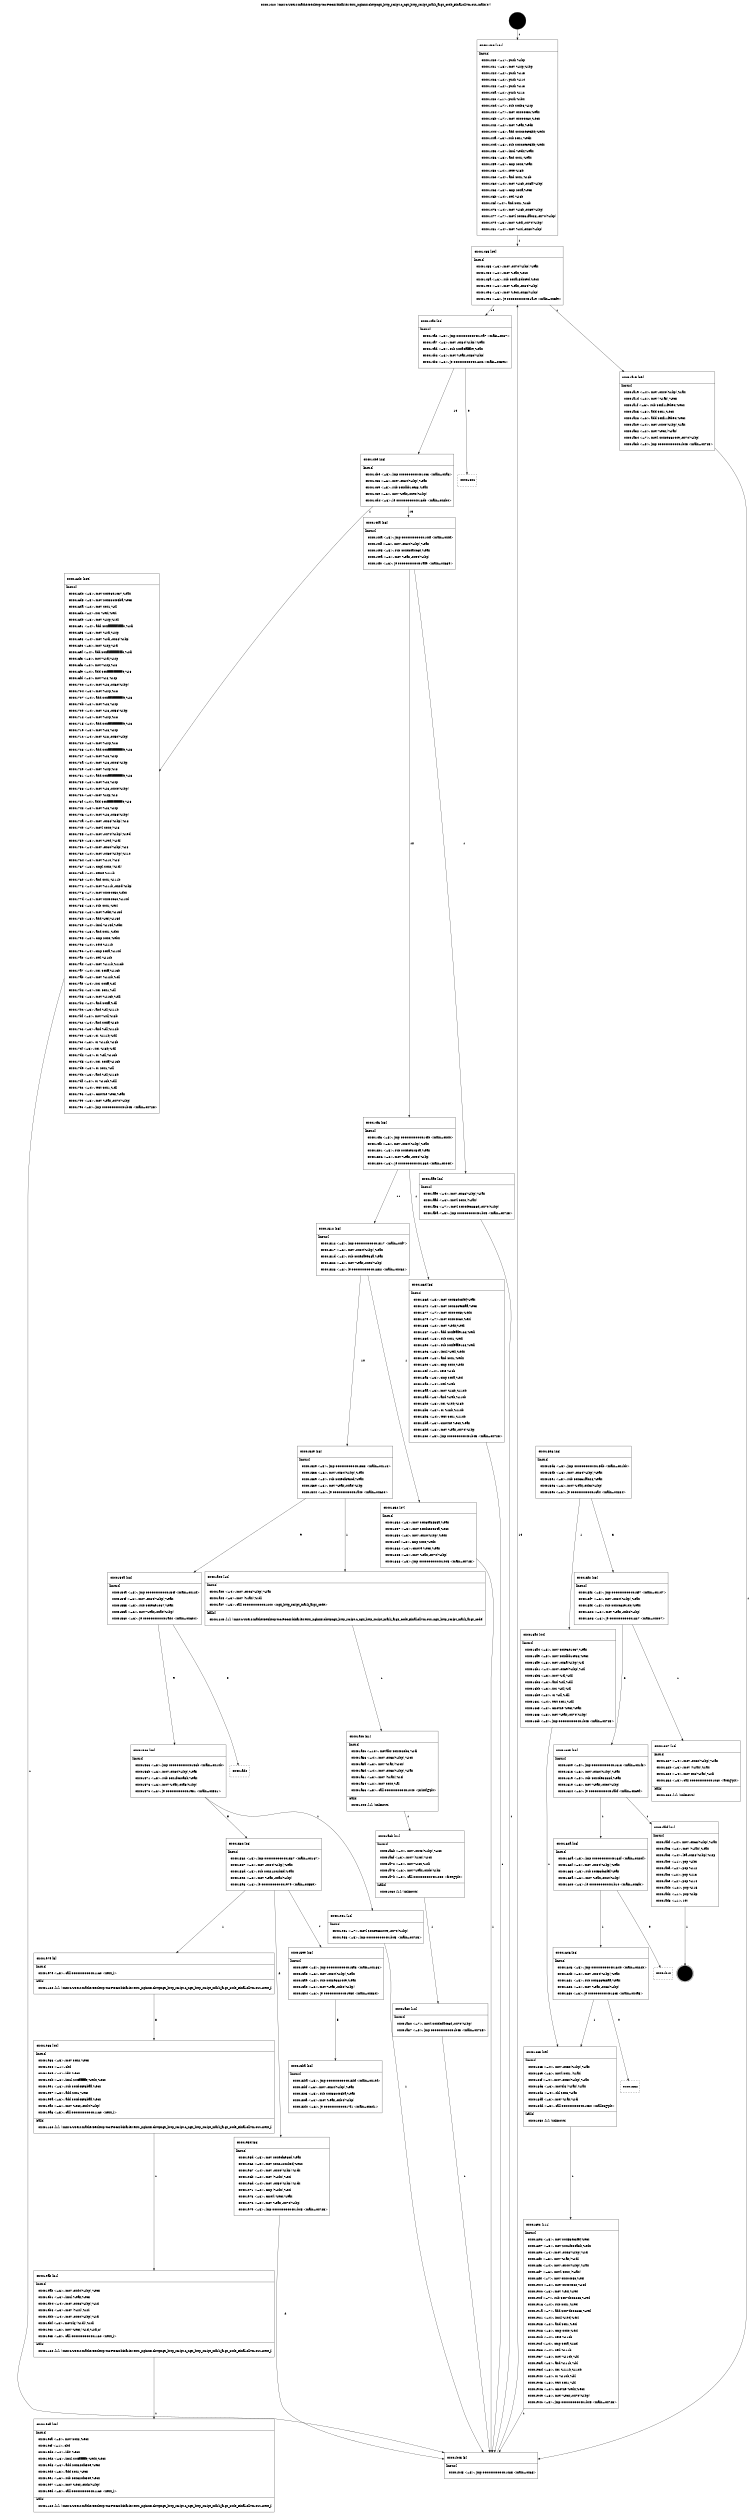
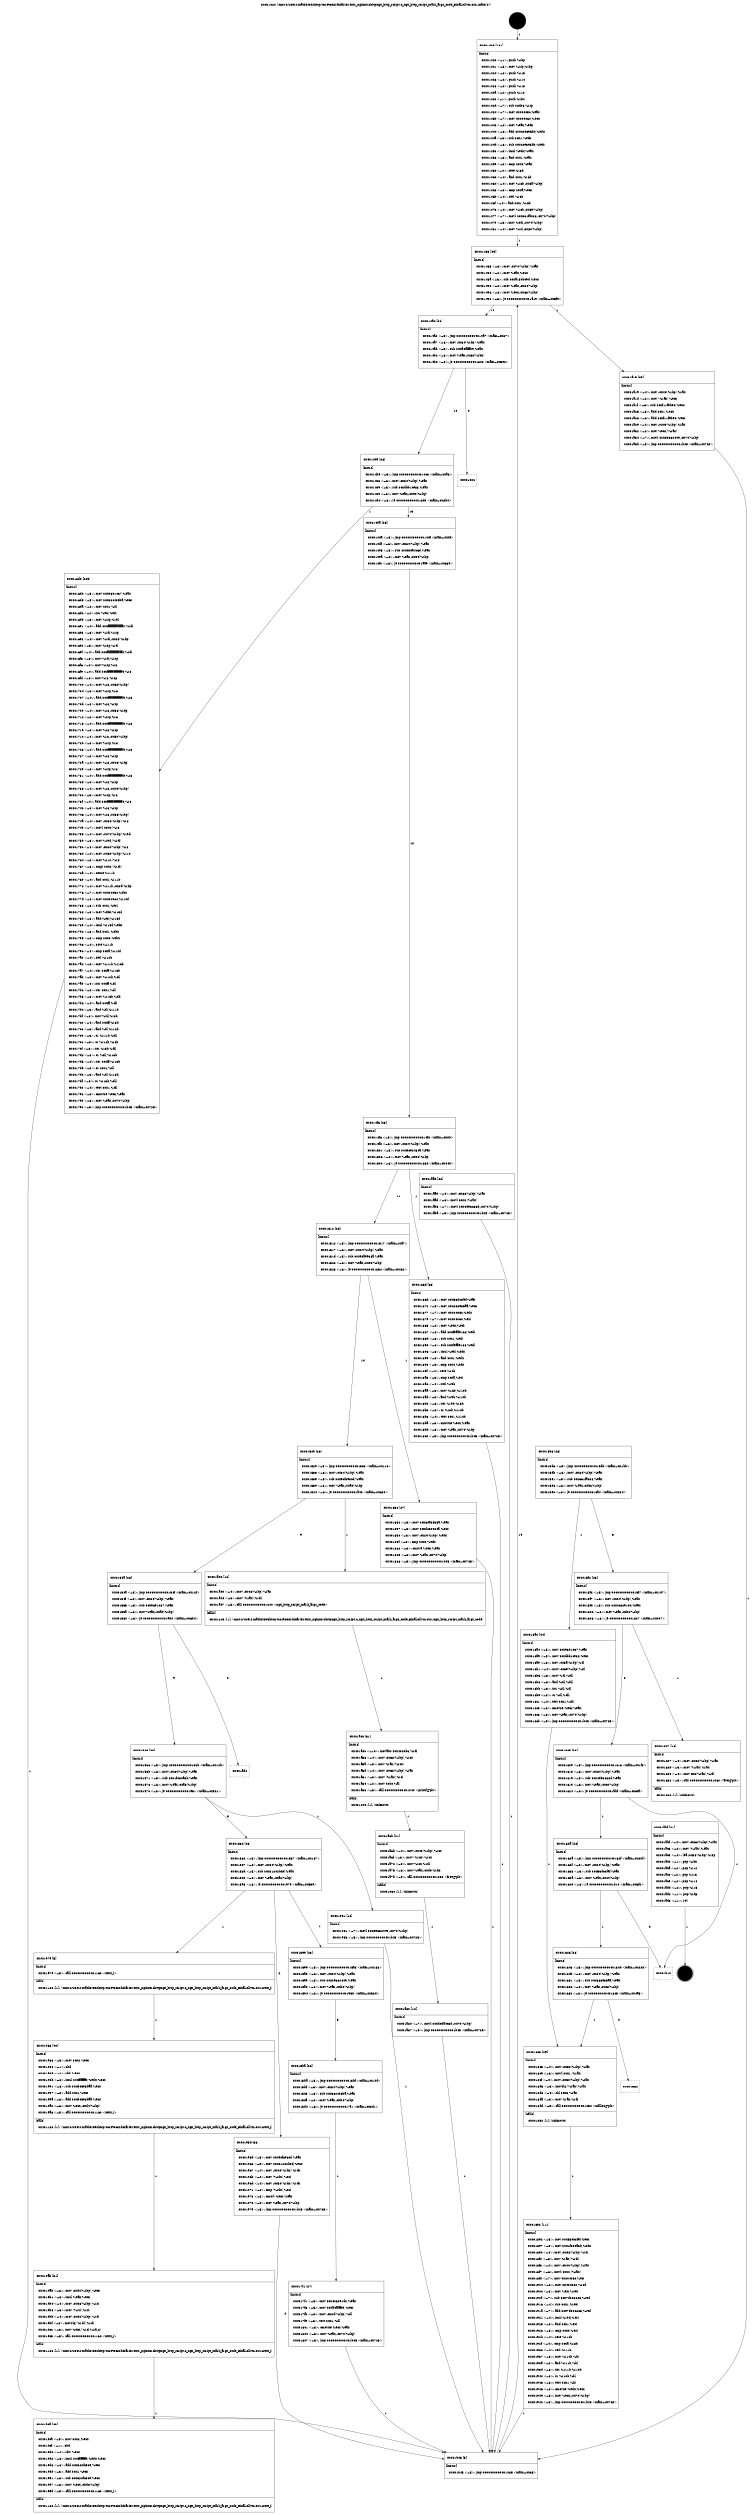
edge "0x4014da [28]" -> "0x401aa9 [22]": removed, label "1"
edge "0x40160e [28]" -> "0x401abf [21]": now "0x40160e [28]" -> "0x401b10"
edge "0x40197e [5]" -> "0x401983 [40]": label " 8" -> " 1"
node "0x4017f1 [27]": added
